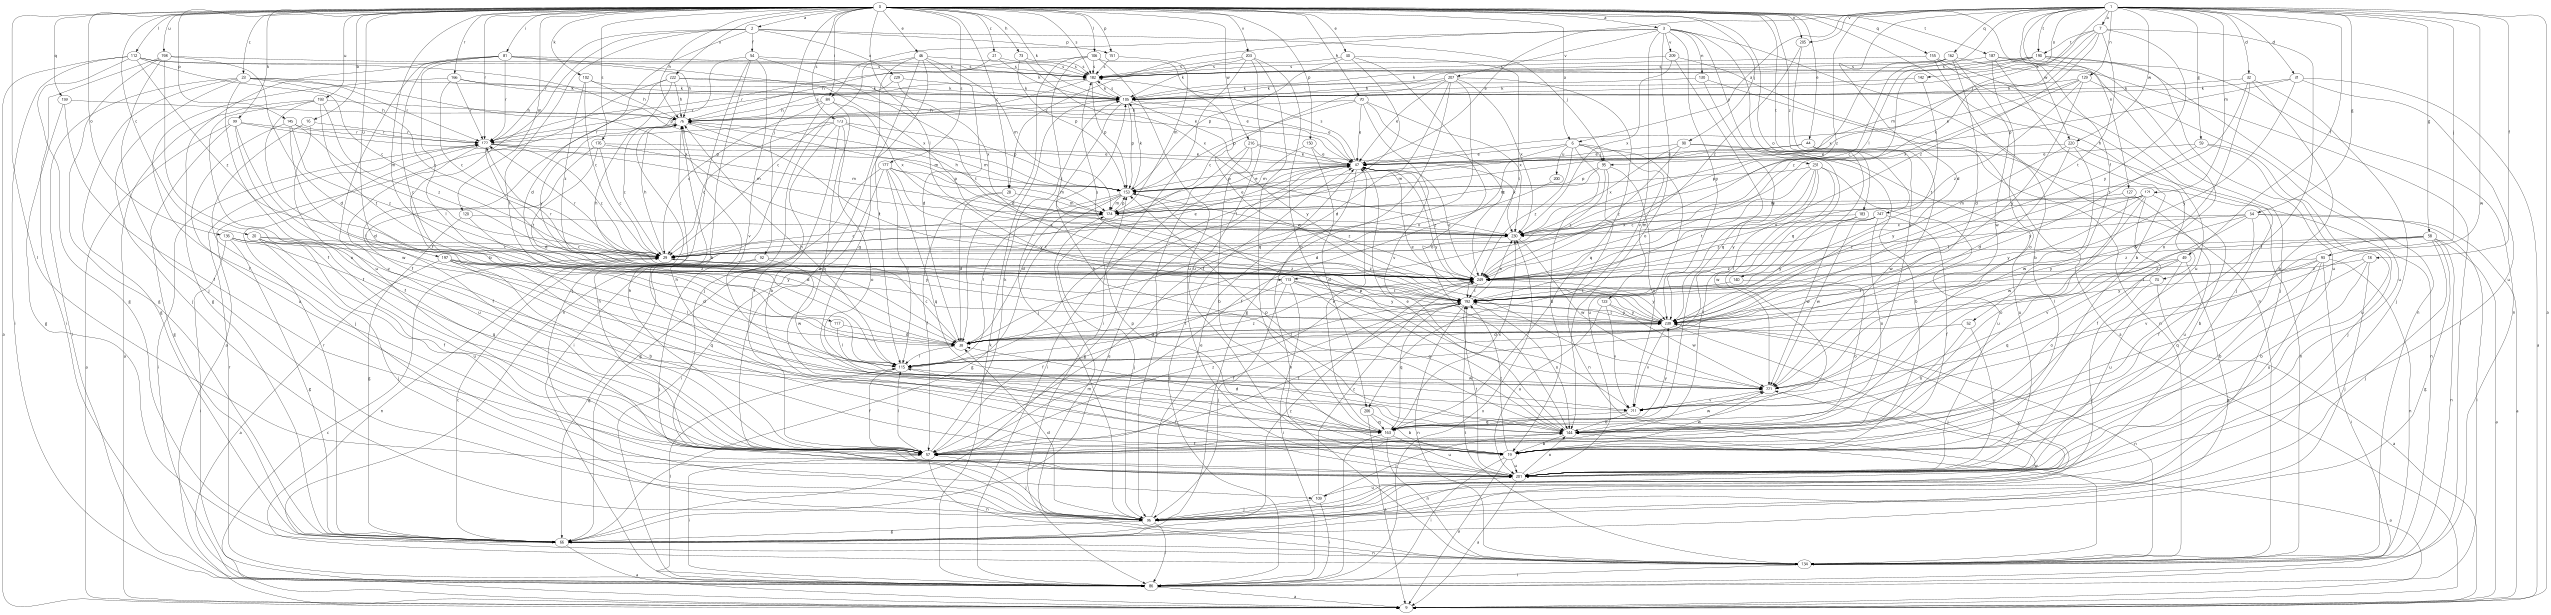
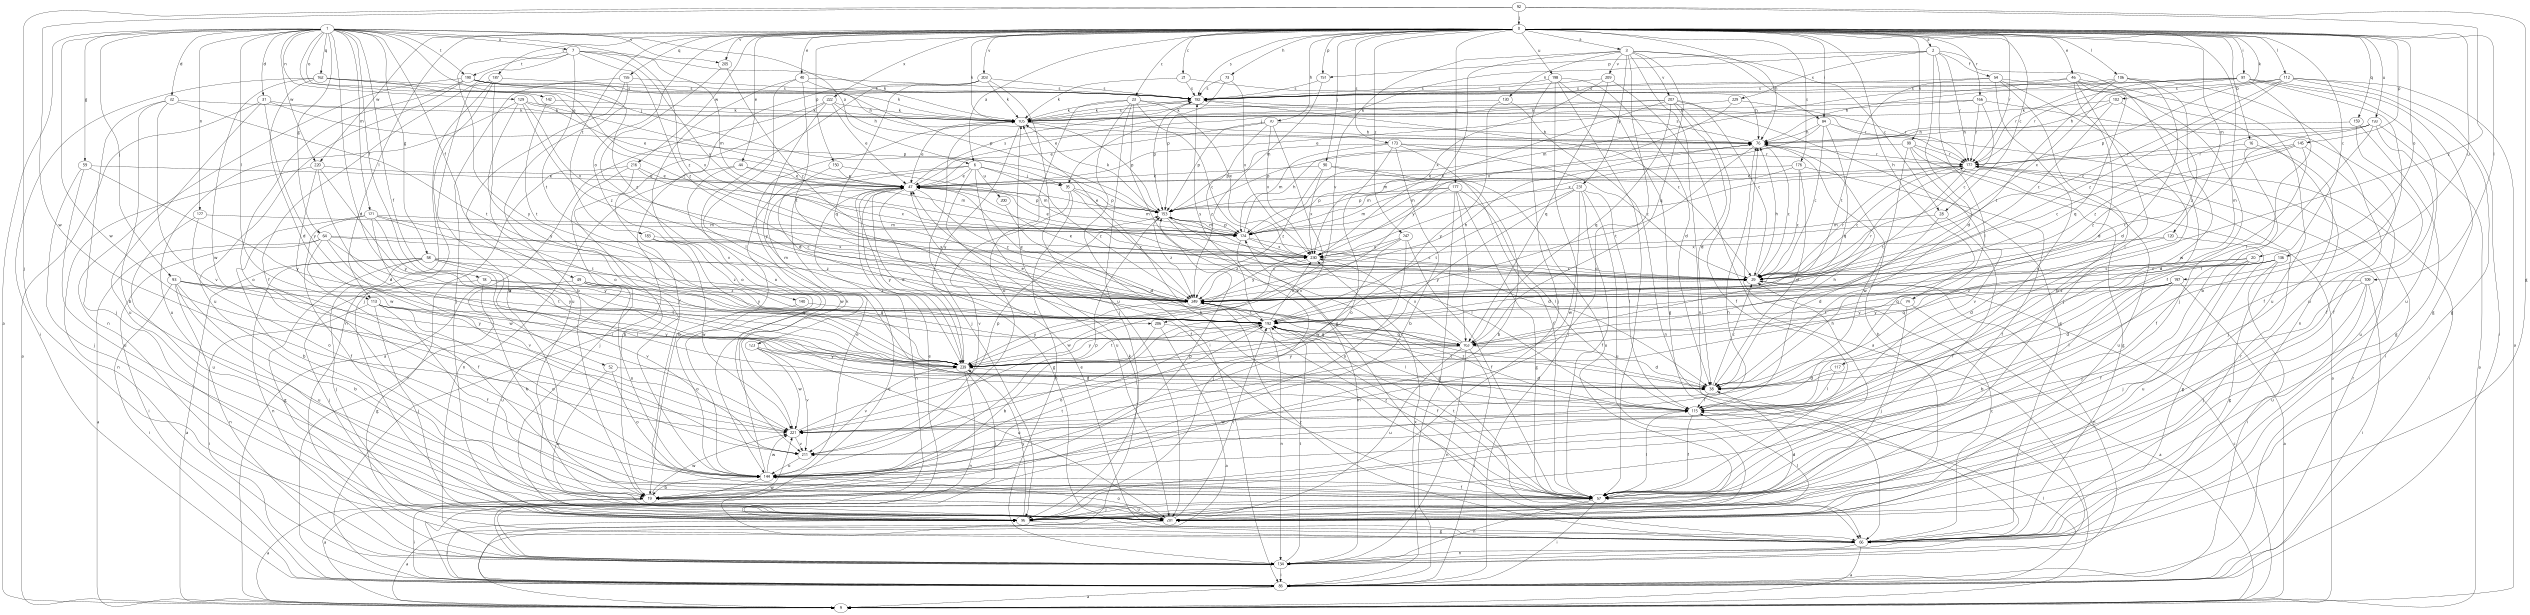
edge "0" -> "92": reversed
edge "211" -> "163": removed, label "q"
edge "201" -> "109": reversed
